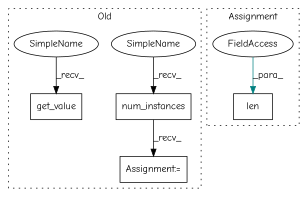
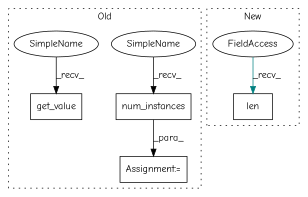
cluster "Assignment": label "Assignment" -> "New"
edge "FieldAccess" -> "len": label "_para_" -> "_recv_"
edge "num_instances" -> "Assignment:=": label "_recv_" -> "_para_"
